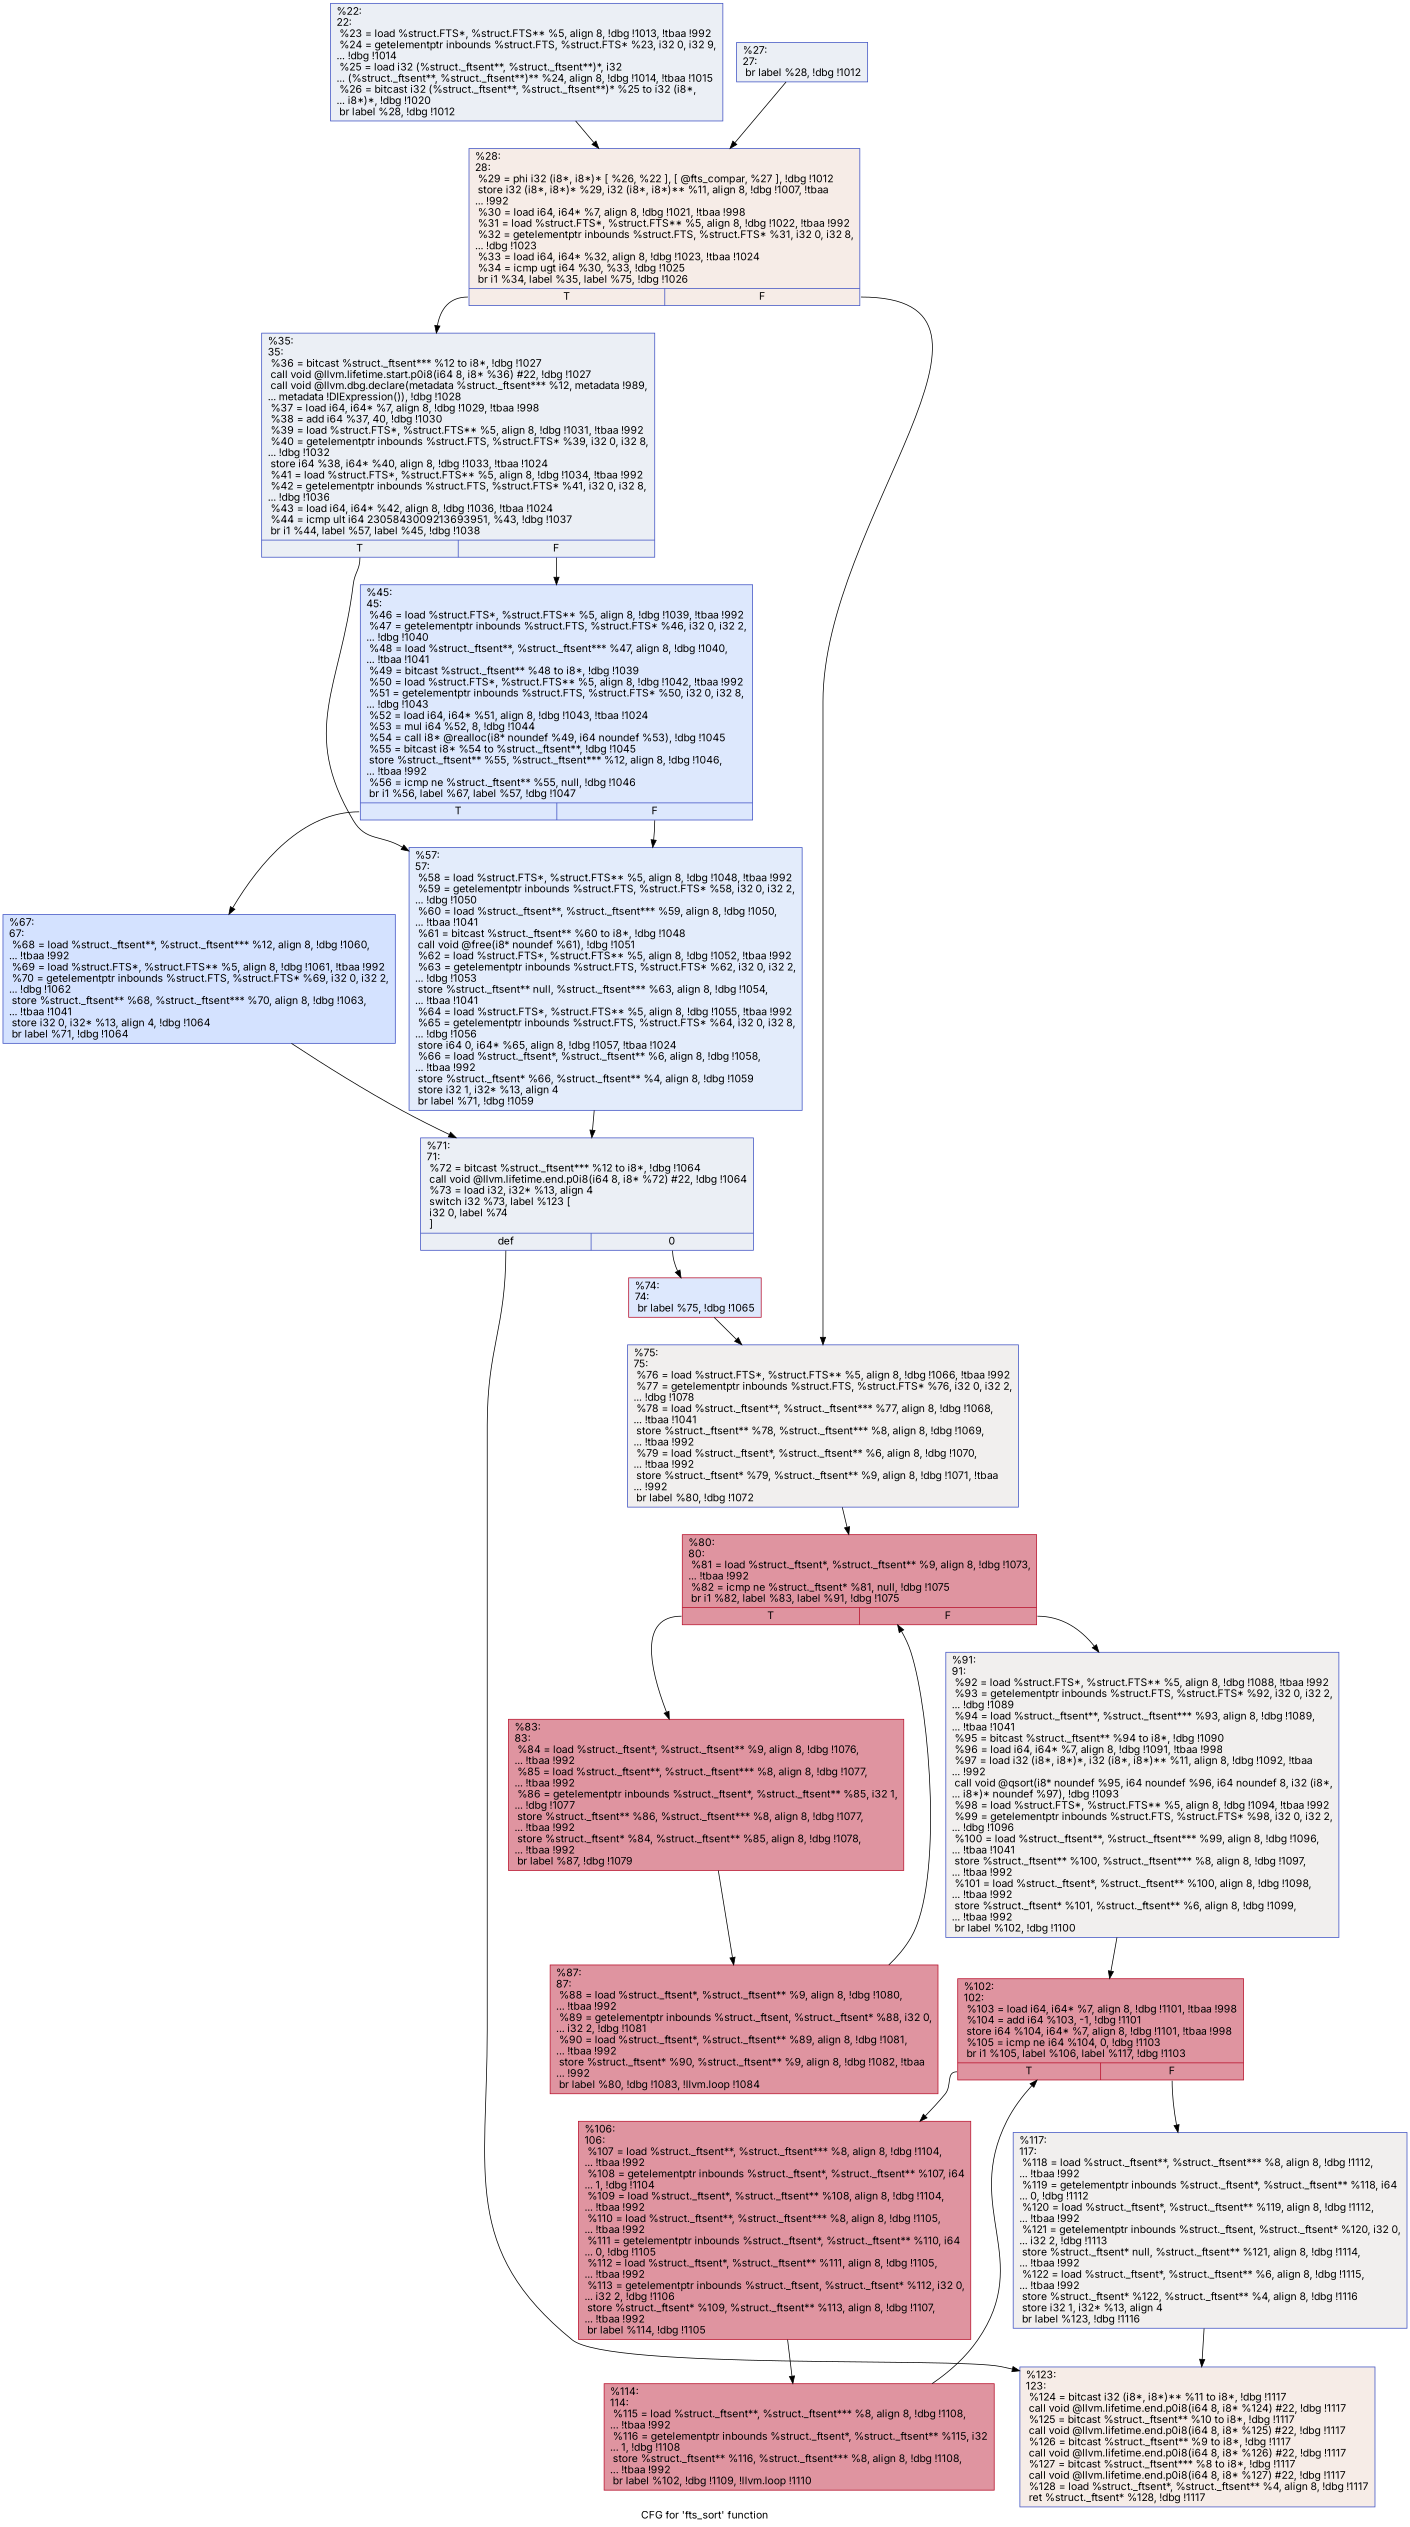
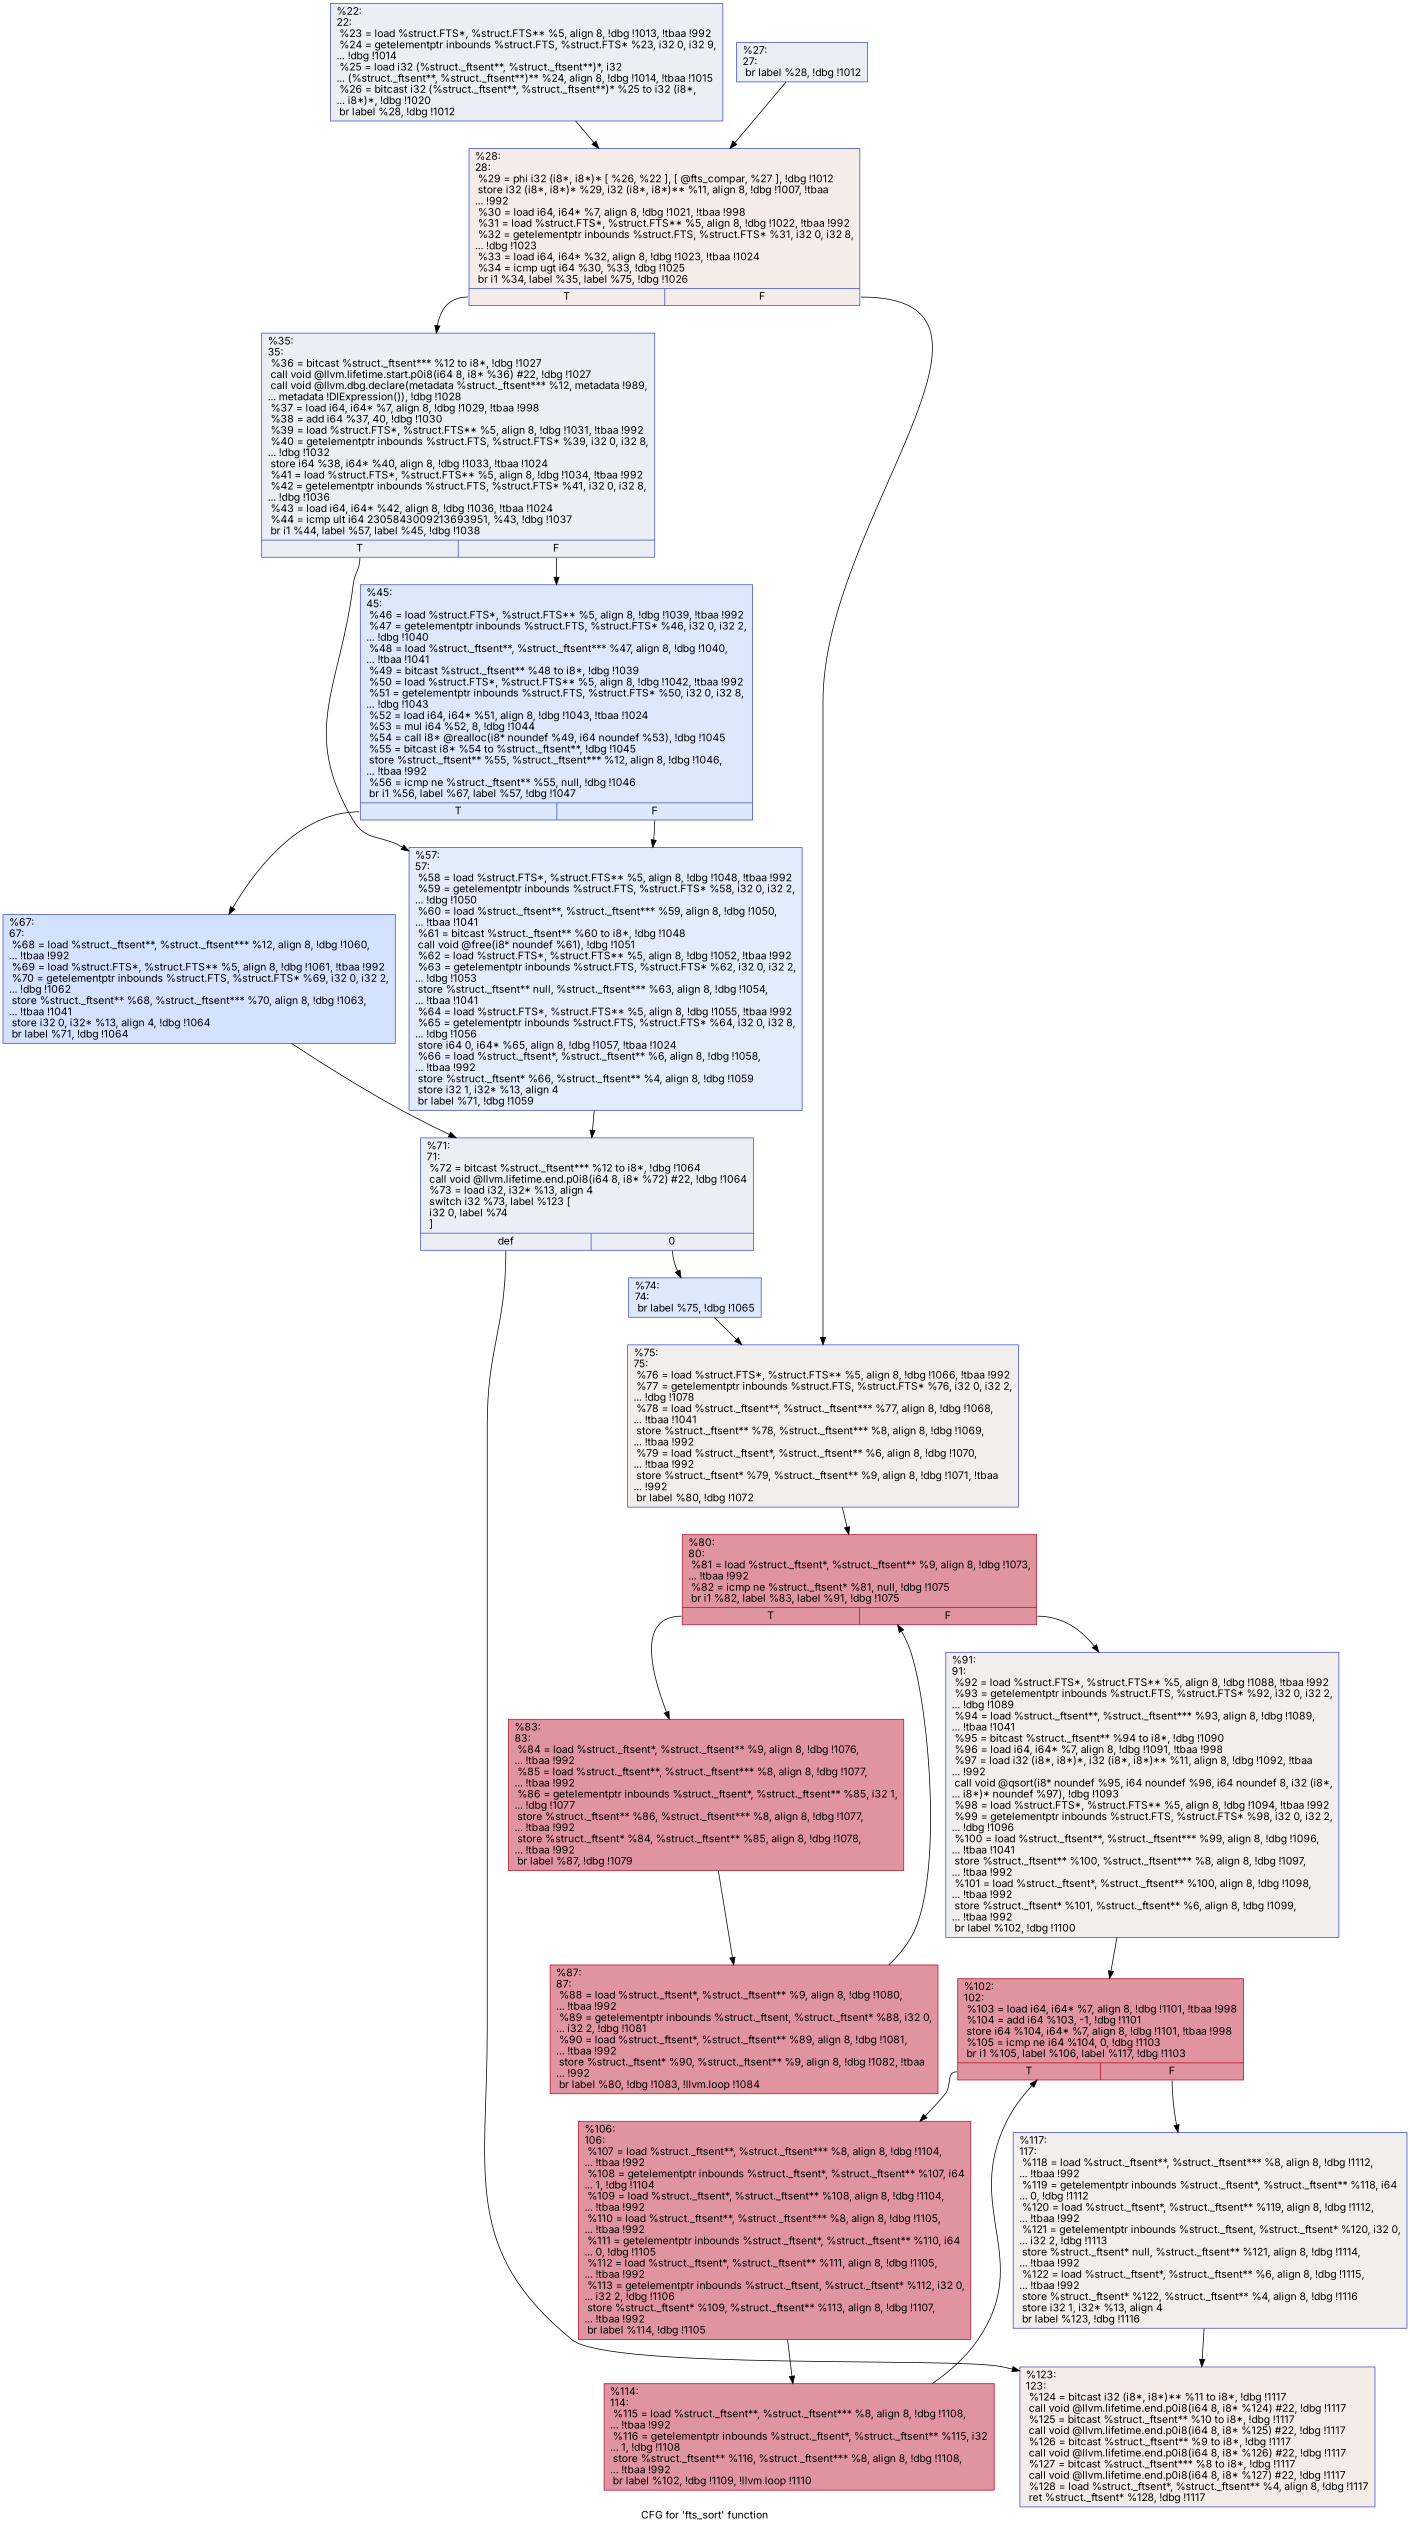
node "%74:": color #b70d28ff -> #3d50c3ff
